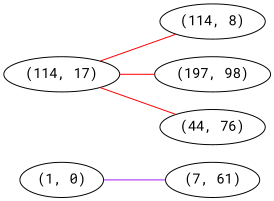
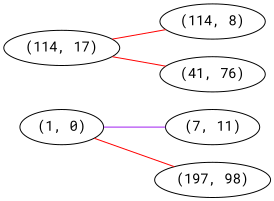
edge "(114, 17)" -- "(197, 98)": now "(1, 0)" -- "(197, 98)"
node "(44, 76)": label "(44, 76)" -> "(41, 76)"
node "(7, 61)": label "(7, 61)" -> "(7, 11)"
